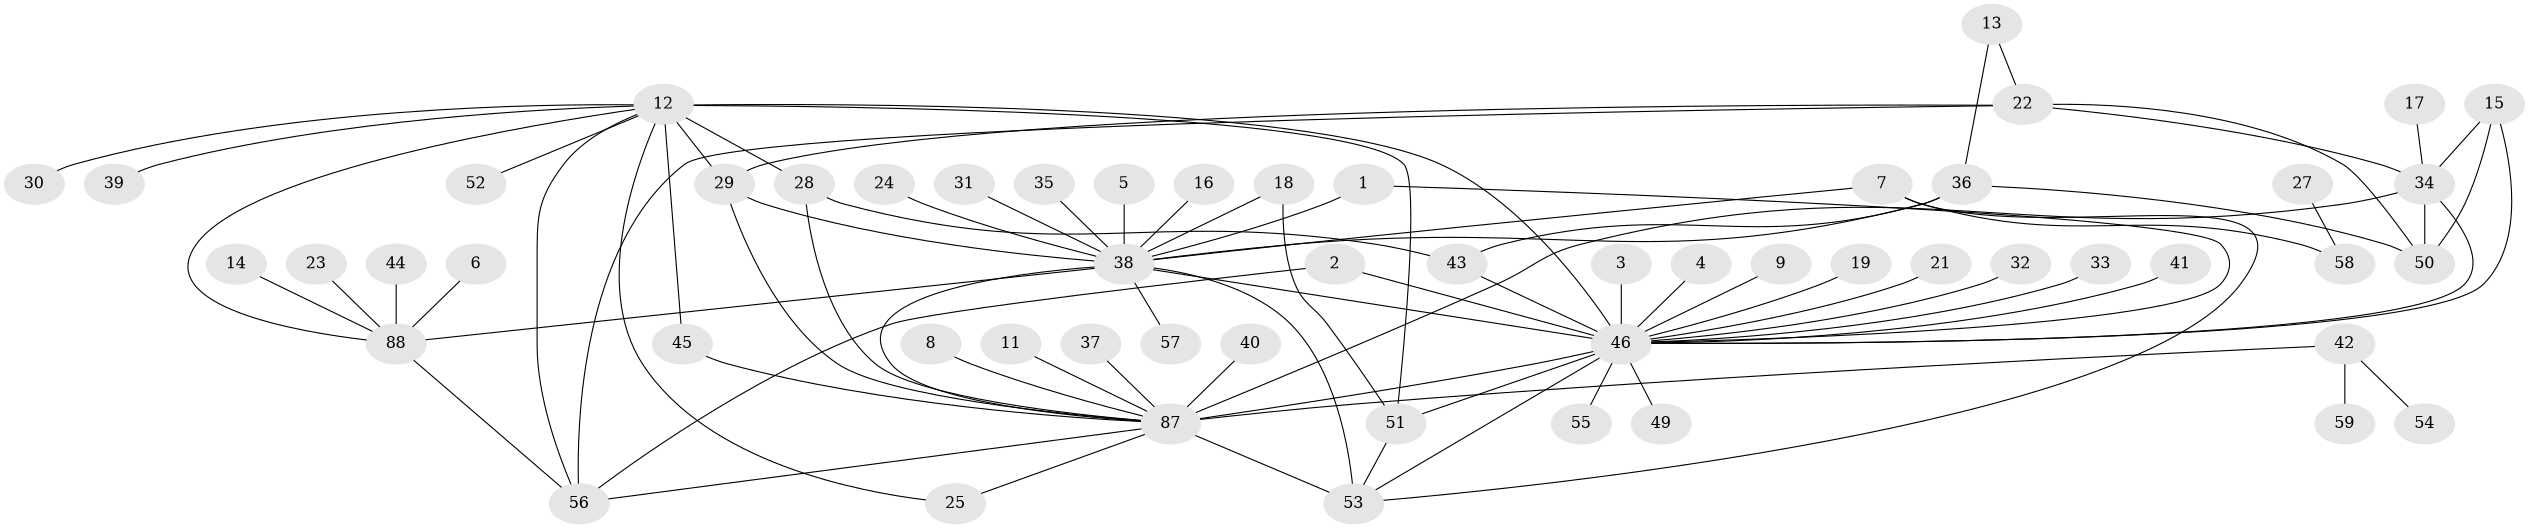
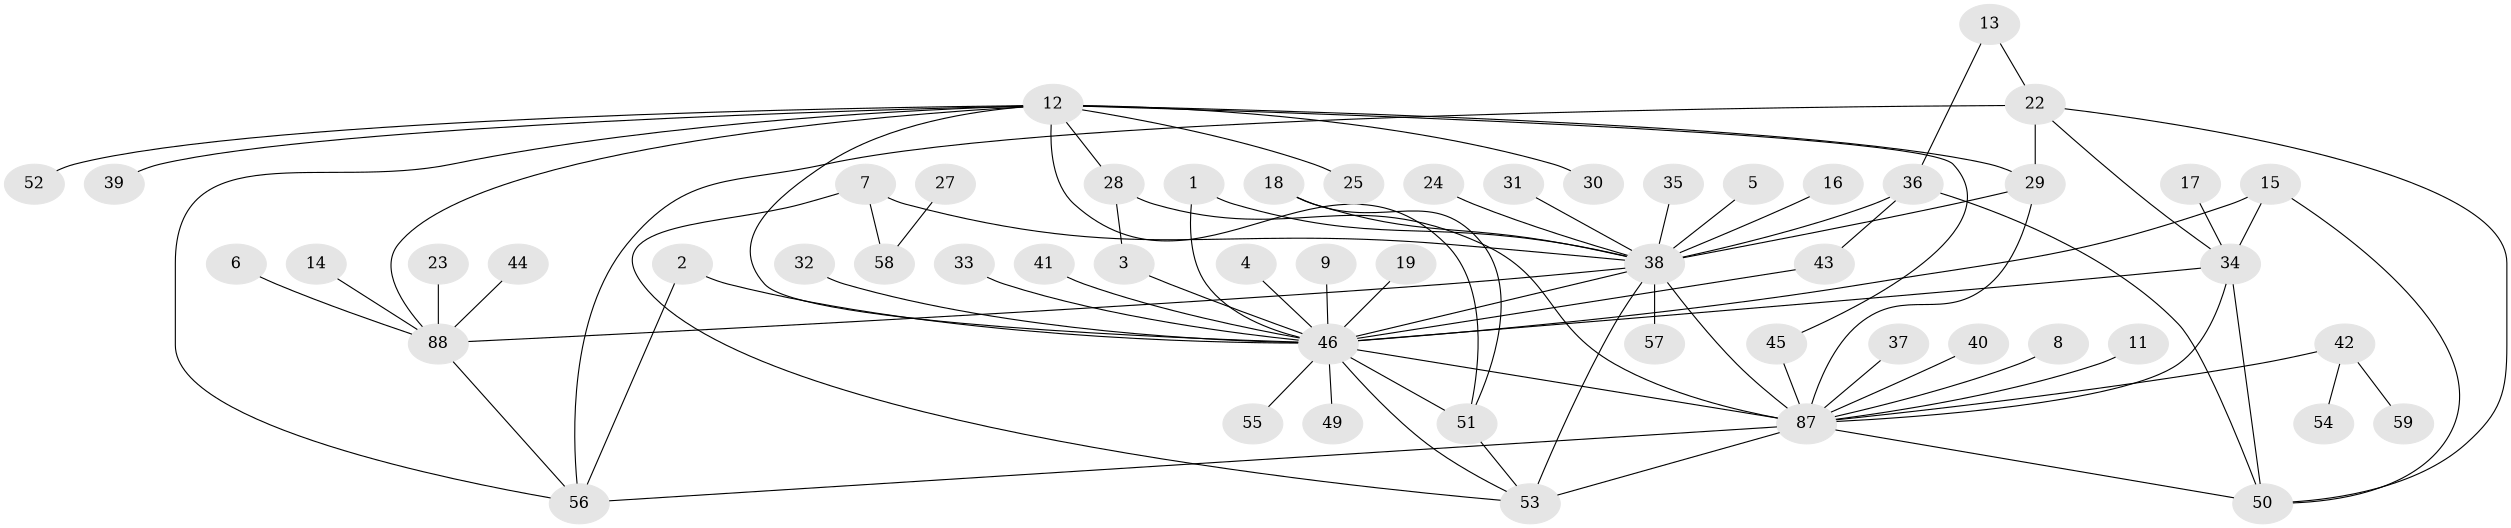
edge "28" -- "43": now "28" -- "3"
node "21": removed
edge "87" -- "25": now "87" -- "50"
